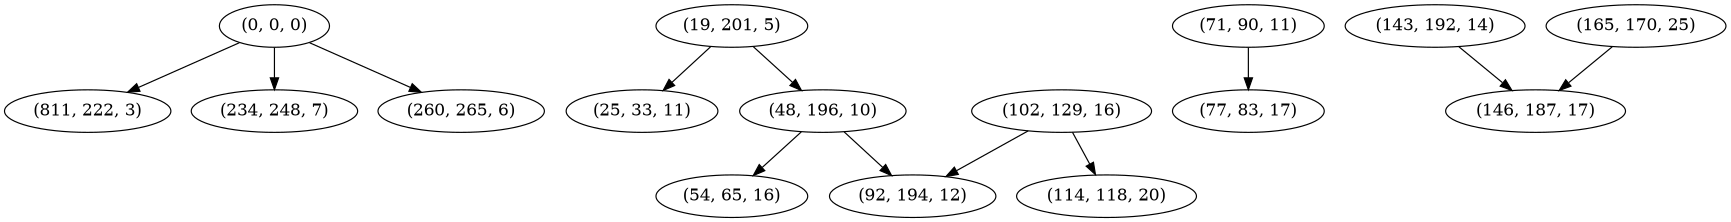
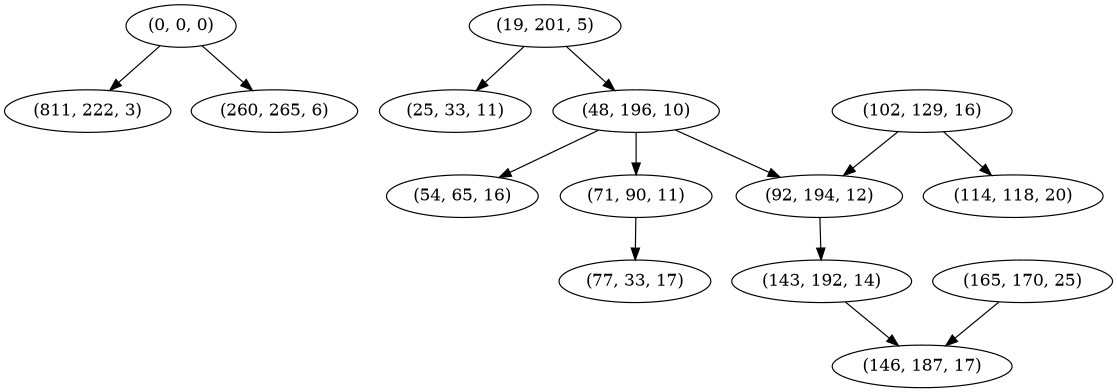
node "(234, 248, 7)": removed
node "(77, 83, 17)": label "(77, 83, 17)" -> "(77, 33, 17)"
edge "(48, 196, 10)" -> "(71, 90, 11)": added
edge "(92, 194, 12)" -> "(143, 192, 14)": added
